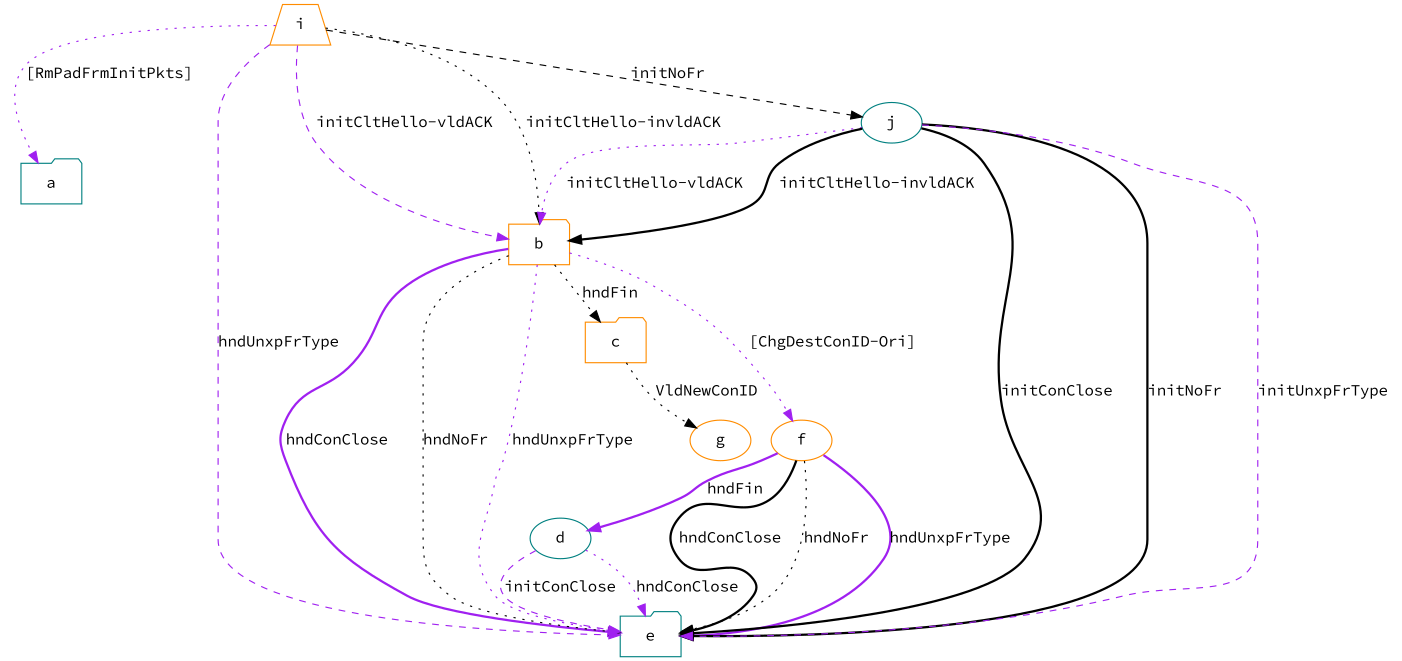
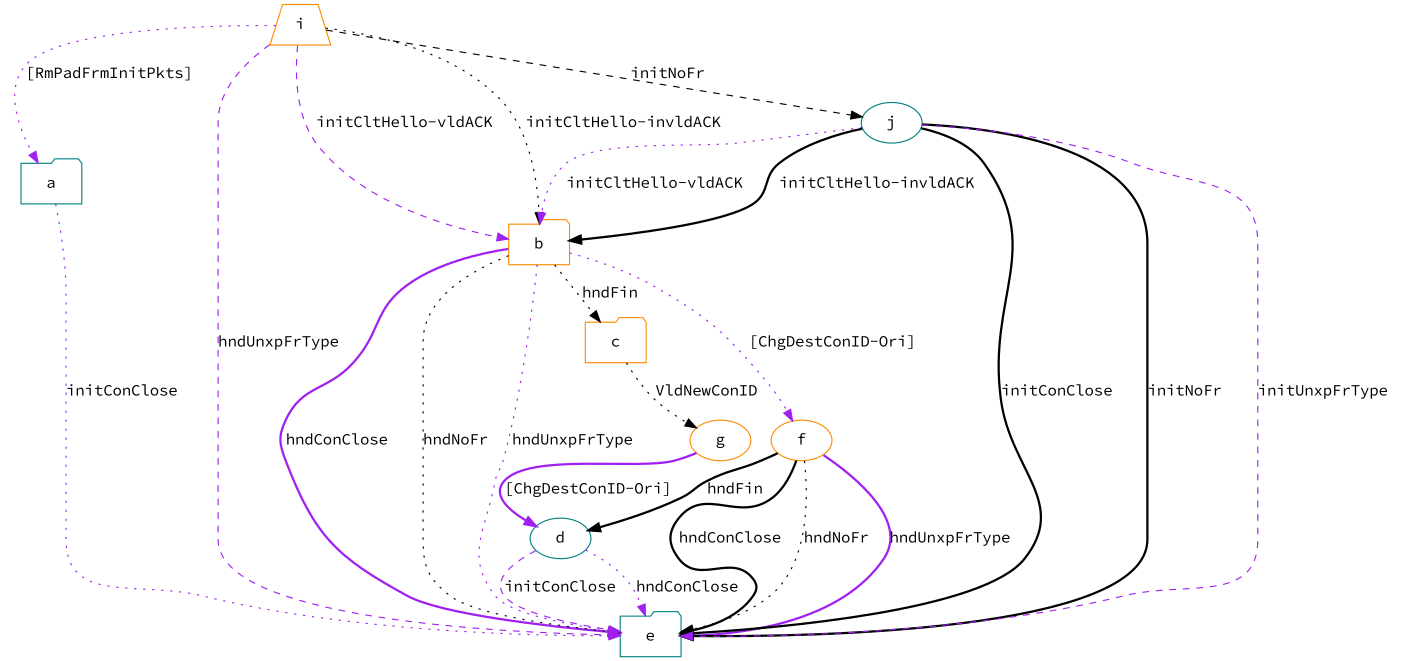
edge "g" -> "d": added, label "[ChgDestConID-Ori]"
edge "f" -> "d": color purple -> black
edge "a" -> "e": added, label "initConClose"
